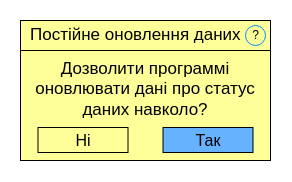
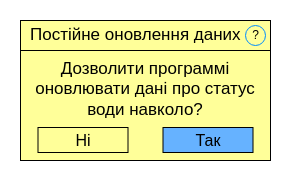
node "Дозволити программі оновлювати дані про статус даних навколо?": label "Дозволити программі оновлювати дані про статус даних навколо?" -> "Дозволити программі оновлювати дані про статус води навколо?"
